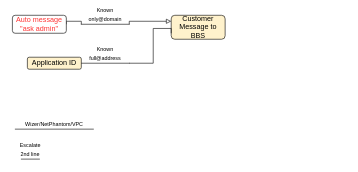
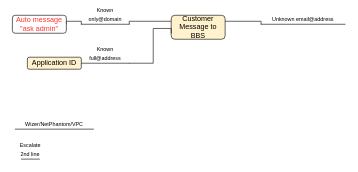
node "Unknown email@address": added
edge "Known only@domain" -> "Customer Message to BBS": arrowhead block -> none
edge "Unknown email@address" -- "Customer Message to BBS": added
